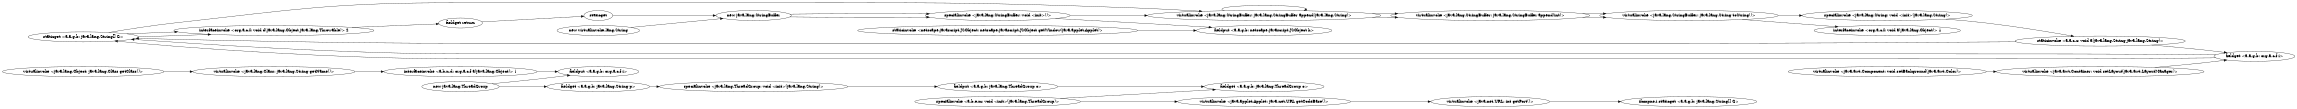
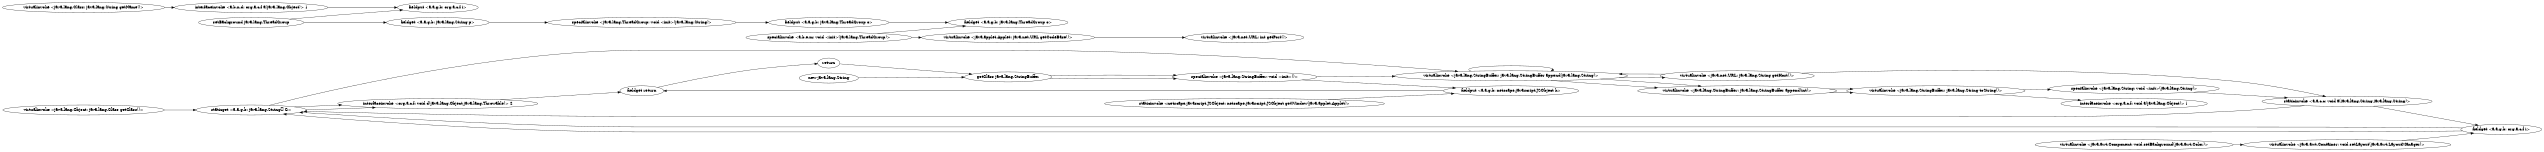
node "staticget": label "staticget" -> "return"
node "new java.lang.StringBuffer": label "new java.lang.StringBuffer" -> "getClass java.lang.StringBuffer"
node "new virtualinvoke.lang.String": label "new virtualinvoke.lang.String" -> "new java.lang.String"
edge "virtualinvoke <java.lang.Object: java.lang.Class getClass()>" -> "virtualinvoke <java.lang.Class: java.lang.String getName()>": now "virtualinvoke <java.lang.Object: java.lang.Class getClass()>" -> "staticget <a.a.g.b: java.lang.String[] G>"
node "virtualinvoke <java.net.URL: java.lang.String getHost()>": added
node "new java.lang.ThreadGroup": label "new java.lang.ThreadGroup" -> "setBackground java.lang.ThreadGroup"
edge "fieldput <a.a.g.b: netscape.javascript.JSObject h>" -> "fieldget return": added
node "ifcmpne.i staticget <a.a.g.b: java.lang.String[] G>": removed
